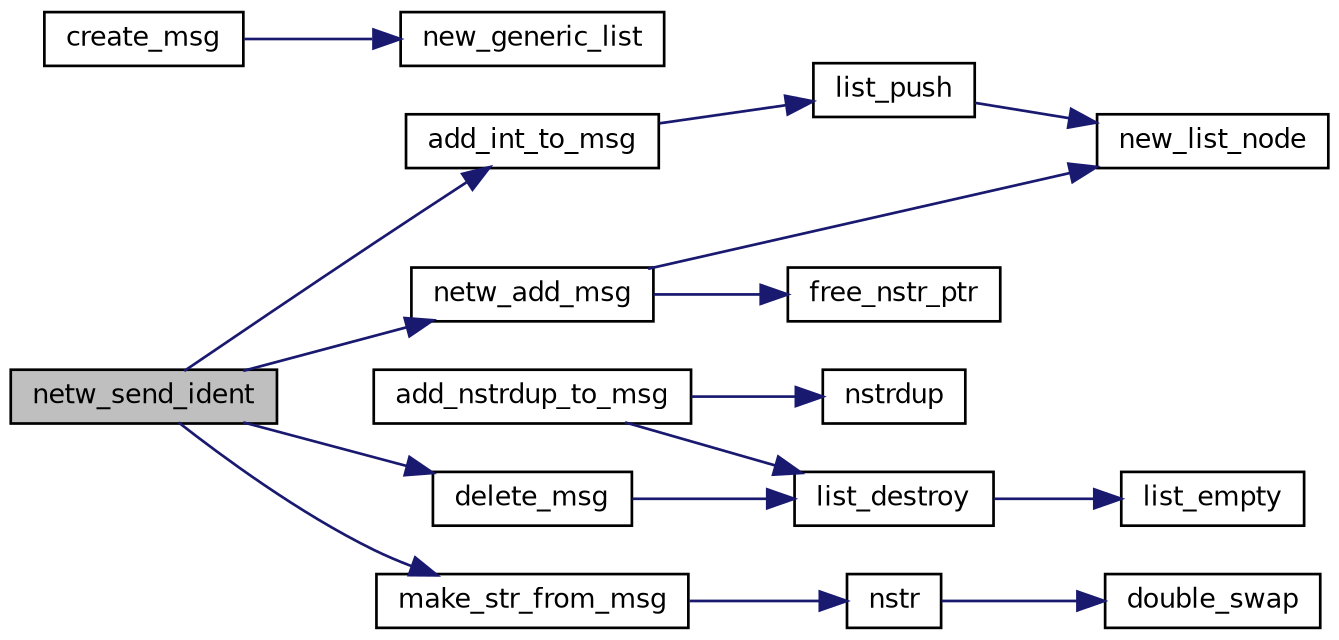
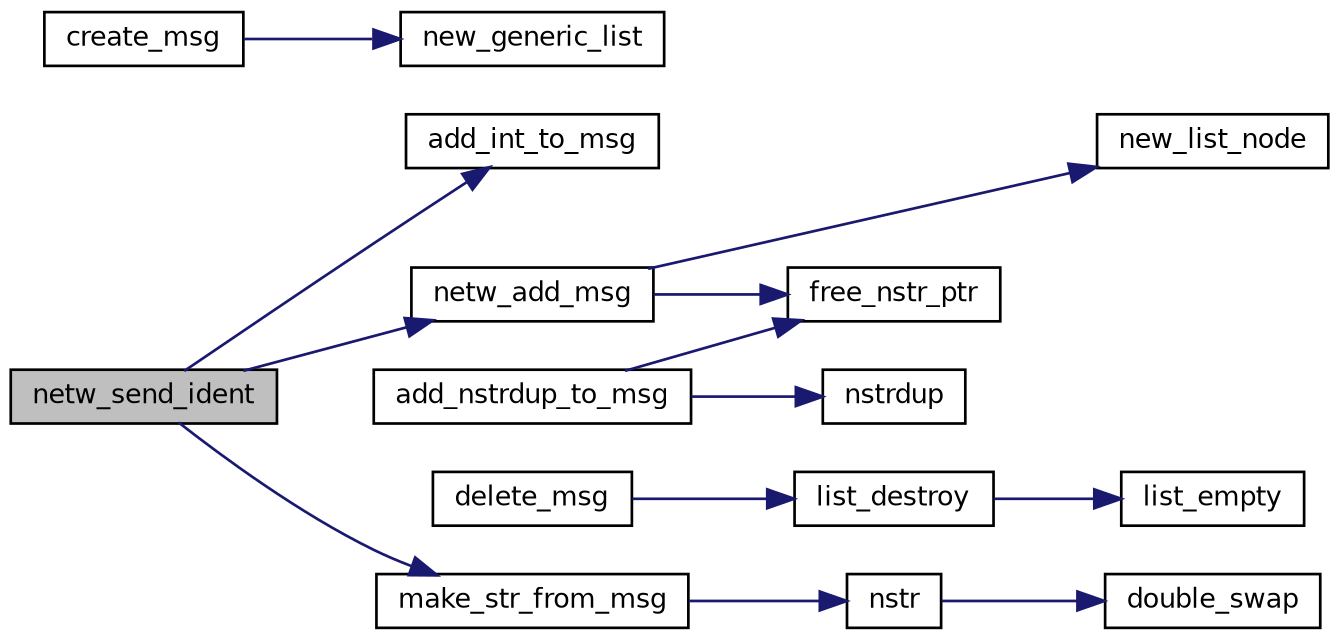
node "list_push": removed
edge "netw_send_ident" -> "delete_msg": removed
edge "add_nstrdup_to_msg" -> "list_destroy": now "add_nstrdup_to_msg" -> "free_nstr_ptr"
